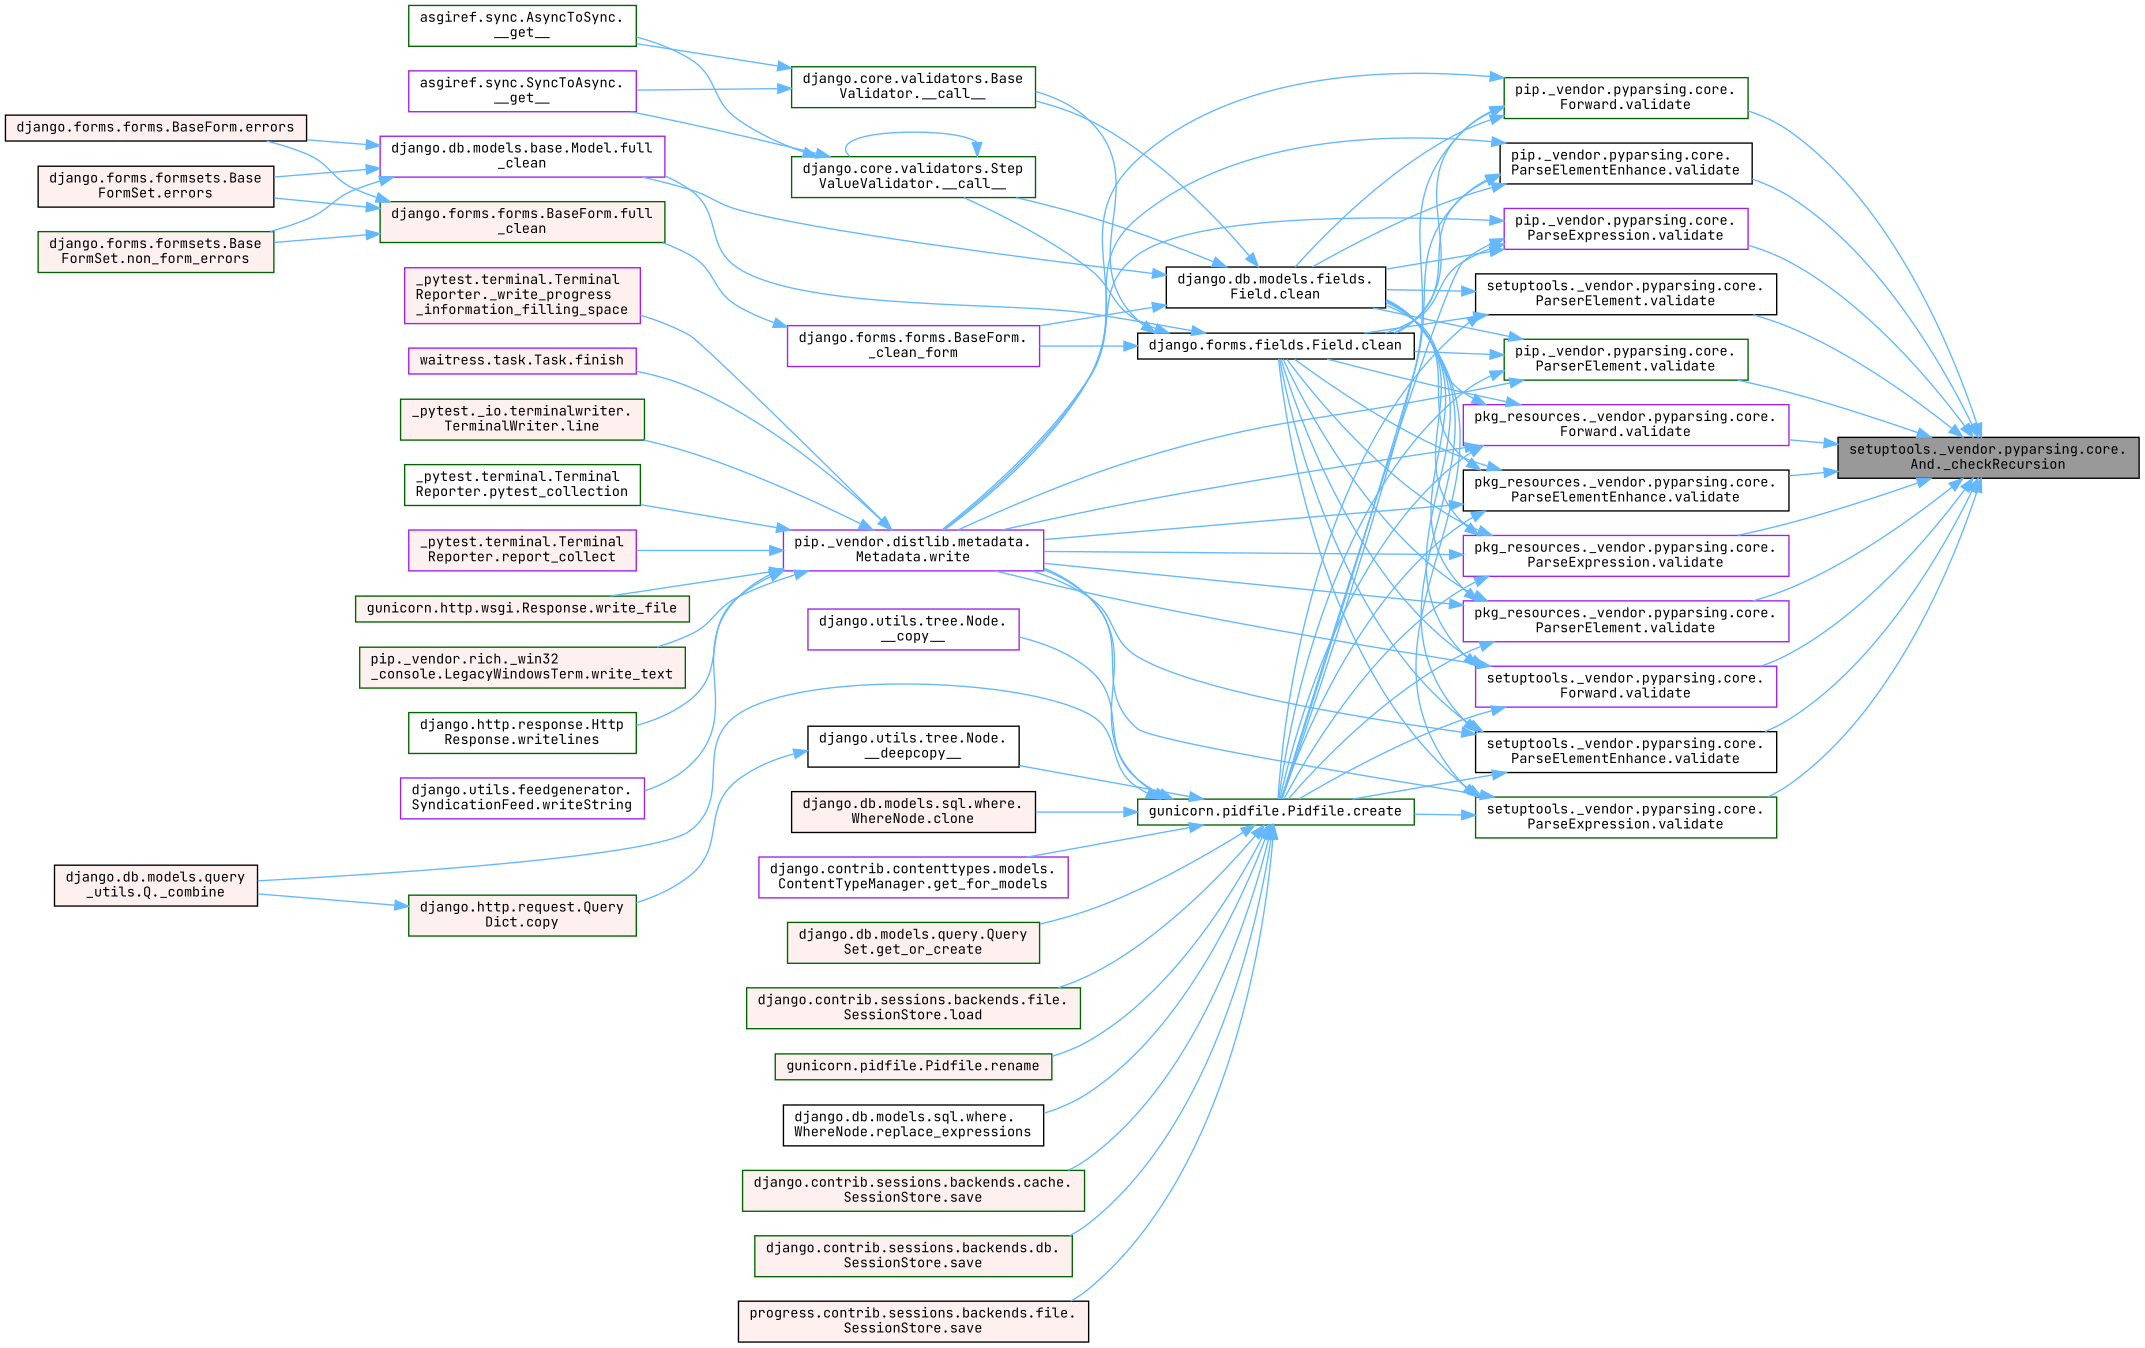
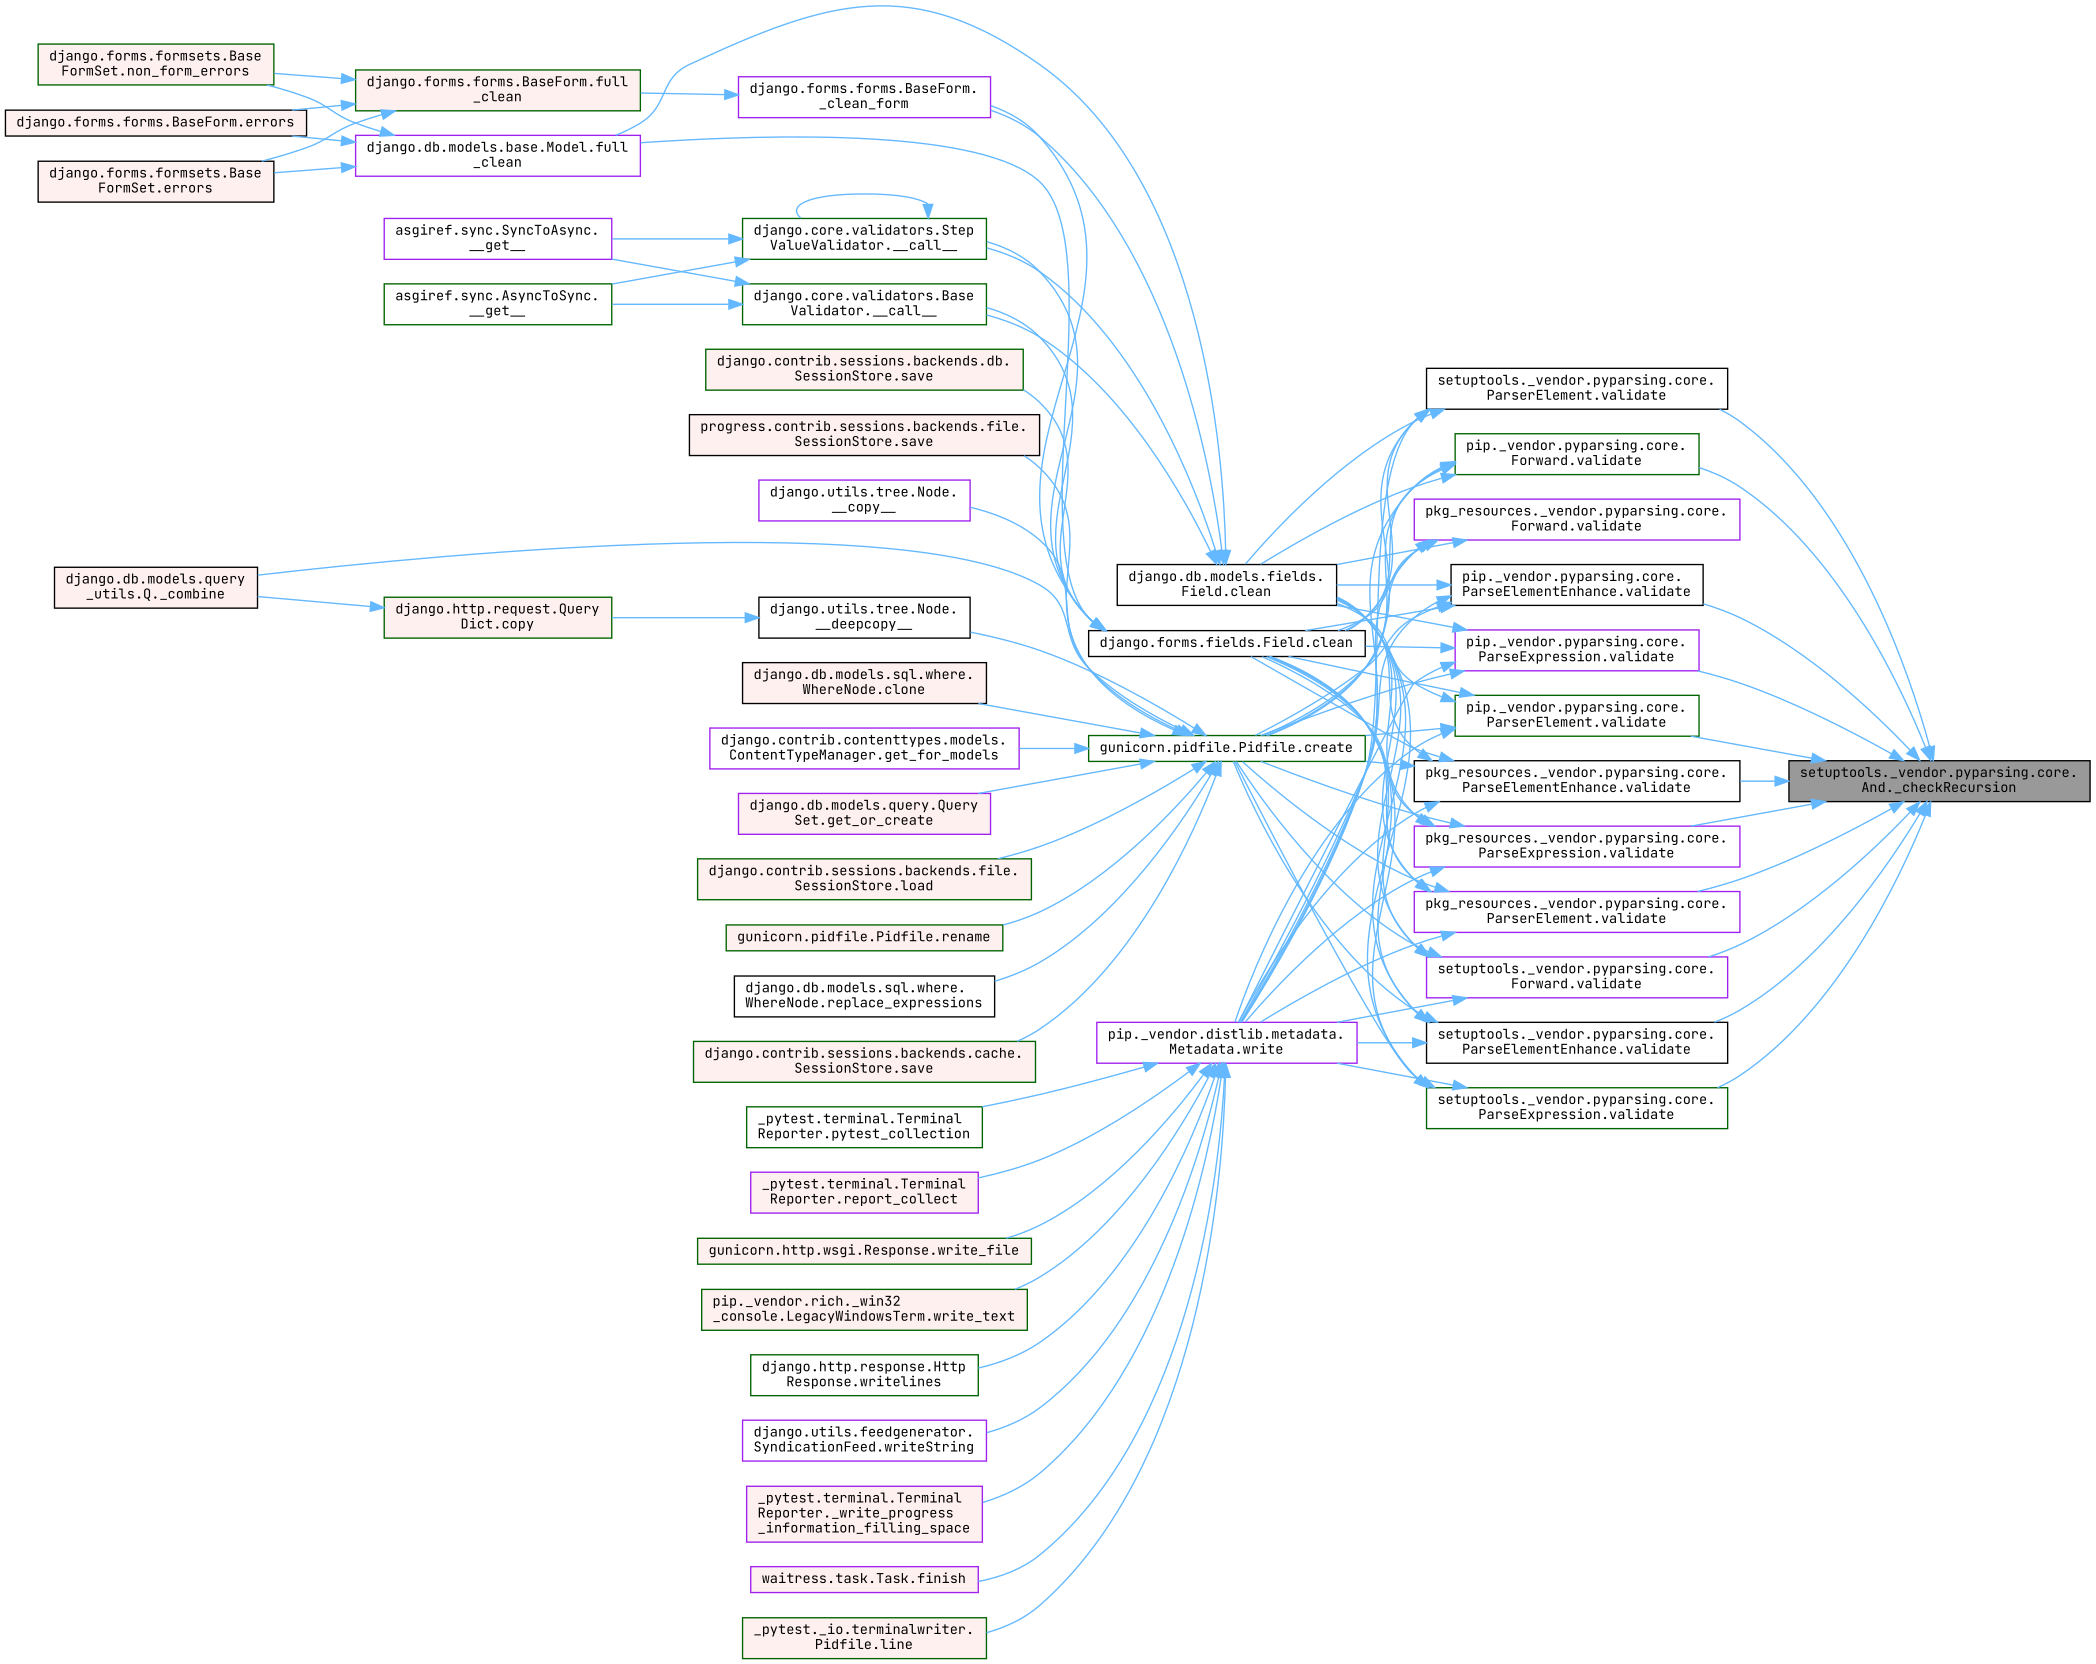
node "_pytest._io.terminalwriter. TerminalWriter.line": label "_pytest._io.terminalwriter. TerminalWriter.line" -> "_pytest._io.terminalwriter. Pidfile.line"
edge "pkg_resources._vendor.pyparsing.core. Forward.validate" -> "setuptools._vendor.pyparsing.core. And._checkRecursion": removed
edge "pip._vendor.distlib.metadata. Metadata.write" -> "gunicorn.pidfile.Pidfile.create": now "pip._vendor.distlib.metadata. Metadata.write" -> "setuptools._vendor.pyparsing.core. ParserElement.validate"
node "django.db.models.query.Query Set.get_or_create": color darkgreen -> purple
edge "django.contrib.sessions.backends.db. SessionStore.save" -> "gunicorn.pidfile.Pidfile.create": now "django.contrib.sessions.backends.db. SessionStore.save" -> "django.forms.fields.Field.clean"
